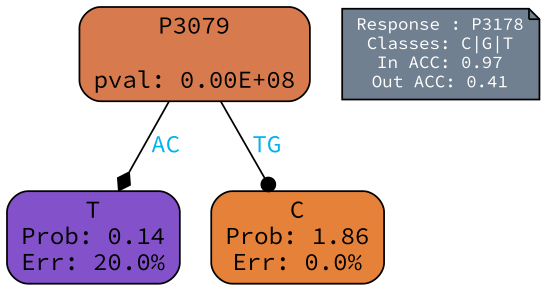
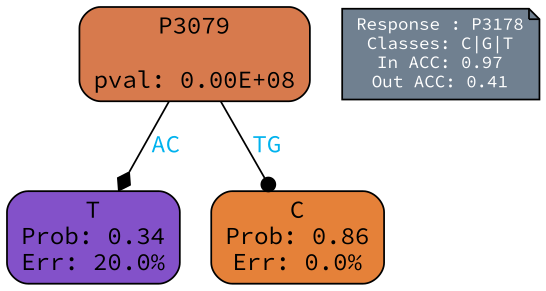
node "T Prob: 0.14 Err: 20.0%": label "T Prob: 0.14 Err: 20.0%" -> "T Prob: 0.34 Err: 20.0%"
node "C Prob: 1.86 Err: 0.0%": label "C Prob: 1.86 Err: 0.0%" -> "C Prob: 0.86 Err: 0.0%"
